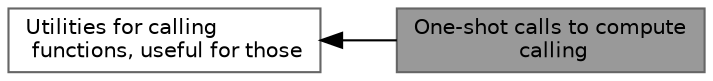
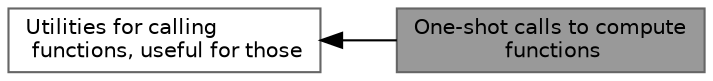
node "One-shot calls to compute calling": label "One-shot calls to compute calling" -> "One-shot calls to compute functions"
